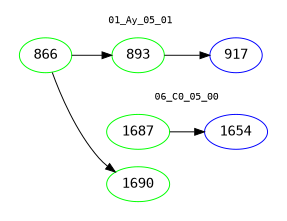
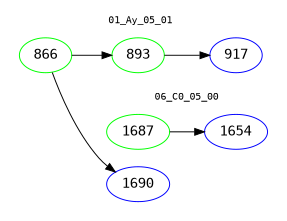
node "1690": color green -> blue
